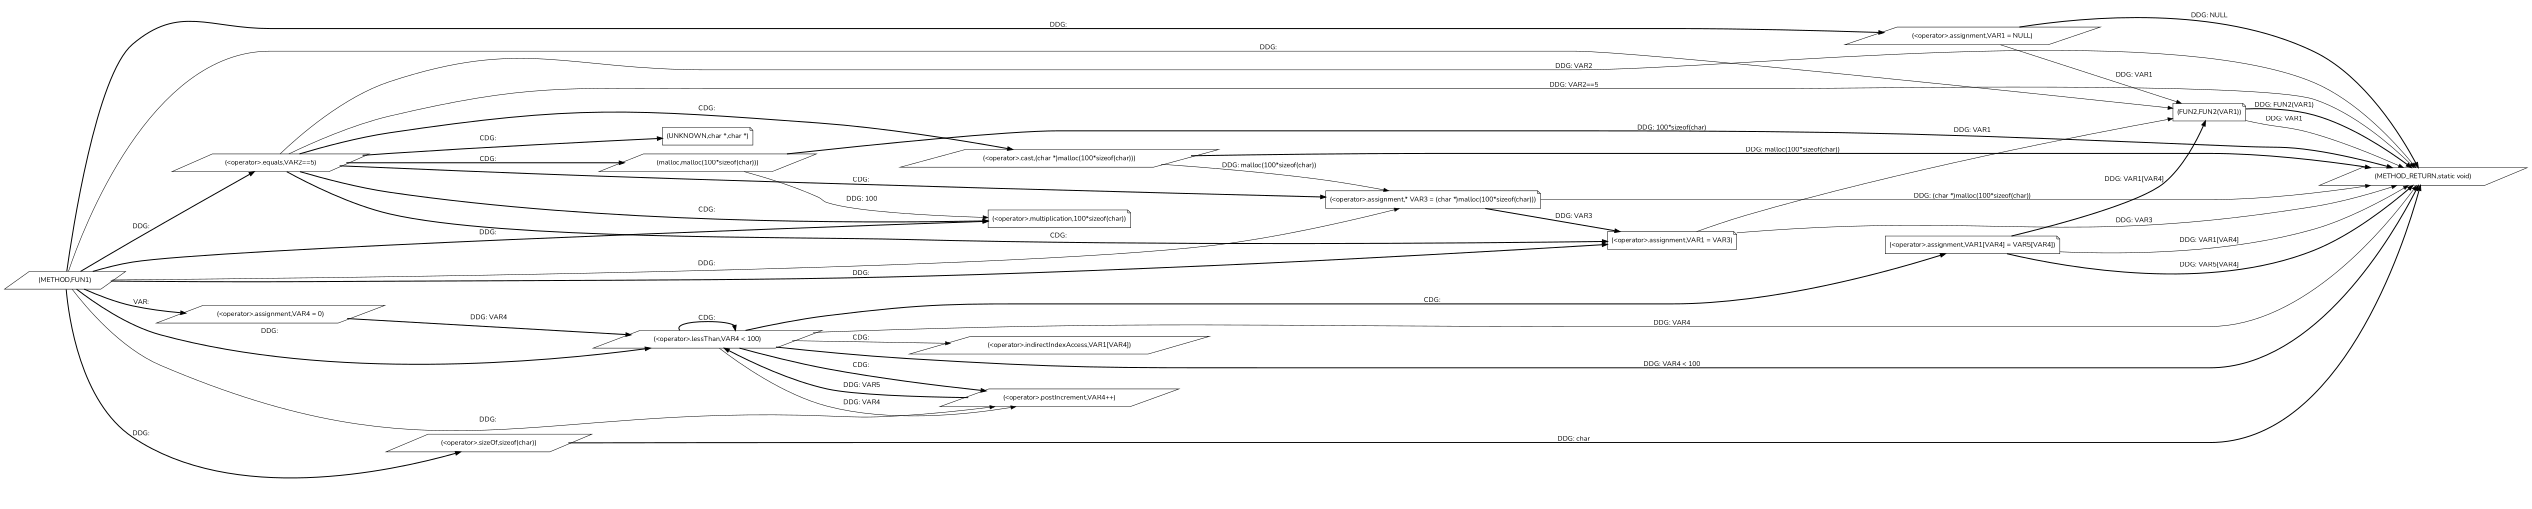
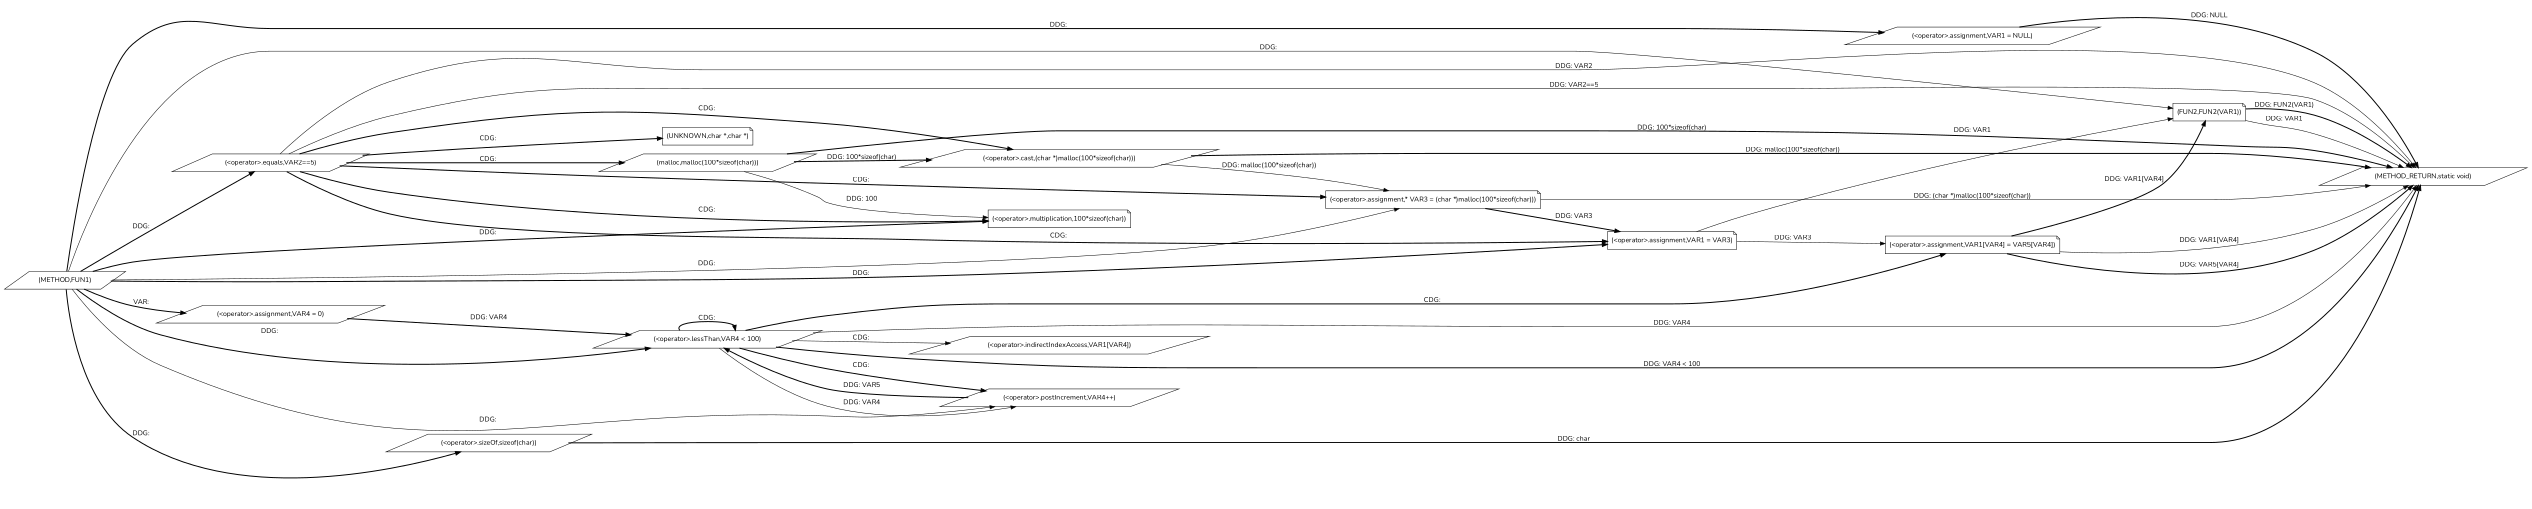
edge "(<operator>.assignment,VAR1 = NULL)" -> "(FUN2,FUN2(VAR1))": removed, label "DDG: VAR1"
edge "(malloc,malloc(100*sizeof(char)))" -> "(<operator>.cast,(char *)malloc(100*sizeof(char)))": added, label "DDG: 100*sizeof(char)"
edge "(<operator>.assignment,VAR1 = VAR3)" -> "(METHOD_RETURN,static void)": now "(<operator>.assignment,VAR1 = VAR3)" -> "(<operator>.assignment,VAR1[VAR4] = VAR5[VAR4])"
